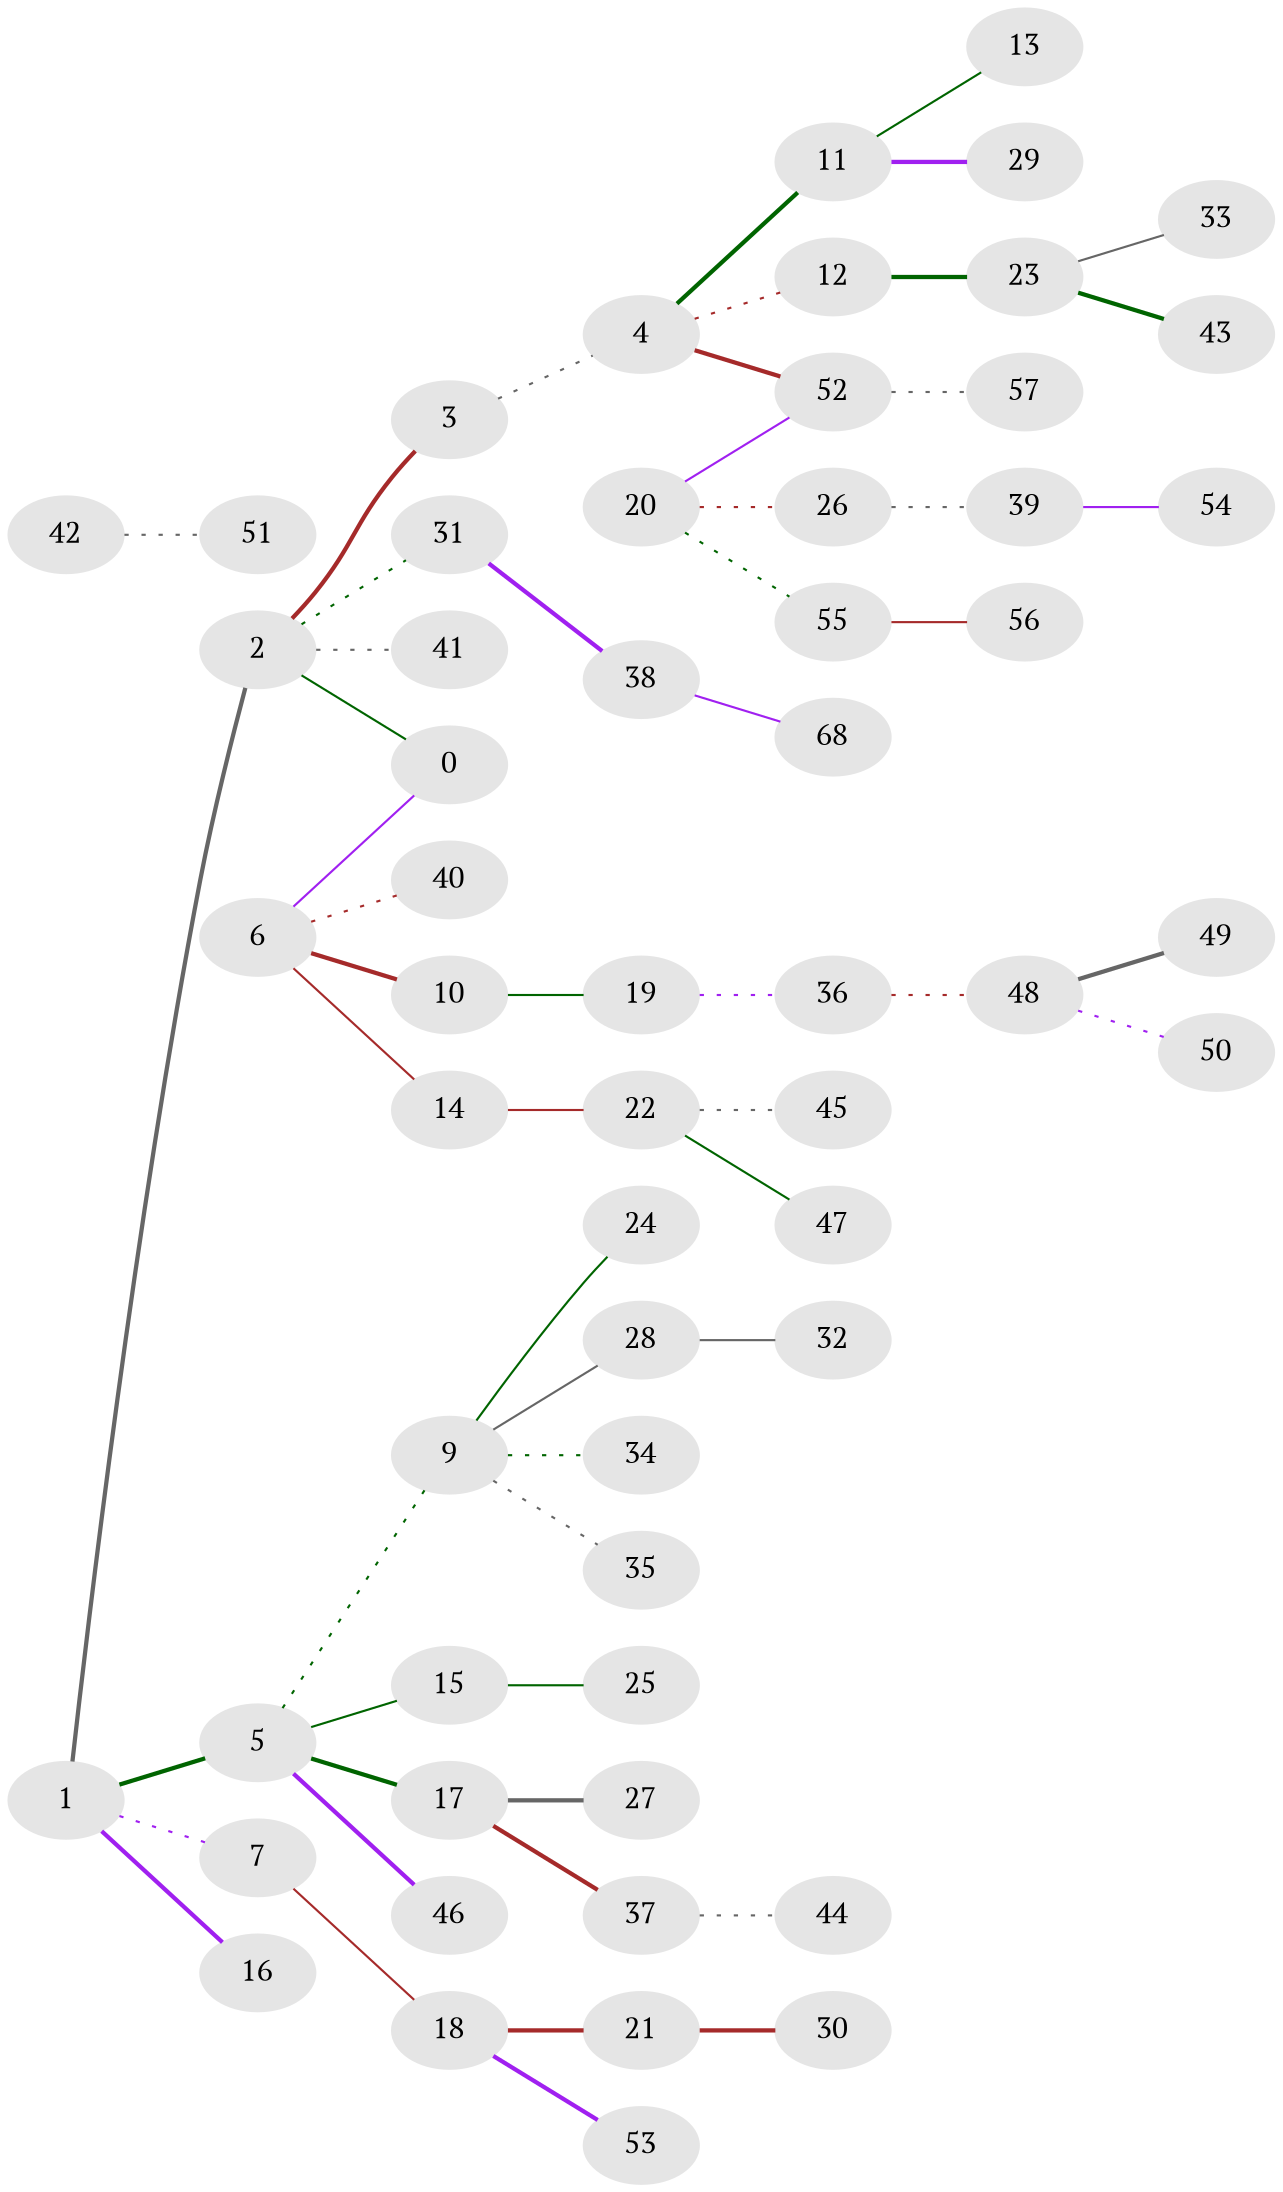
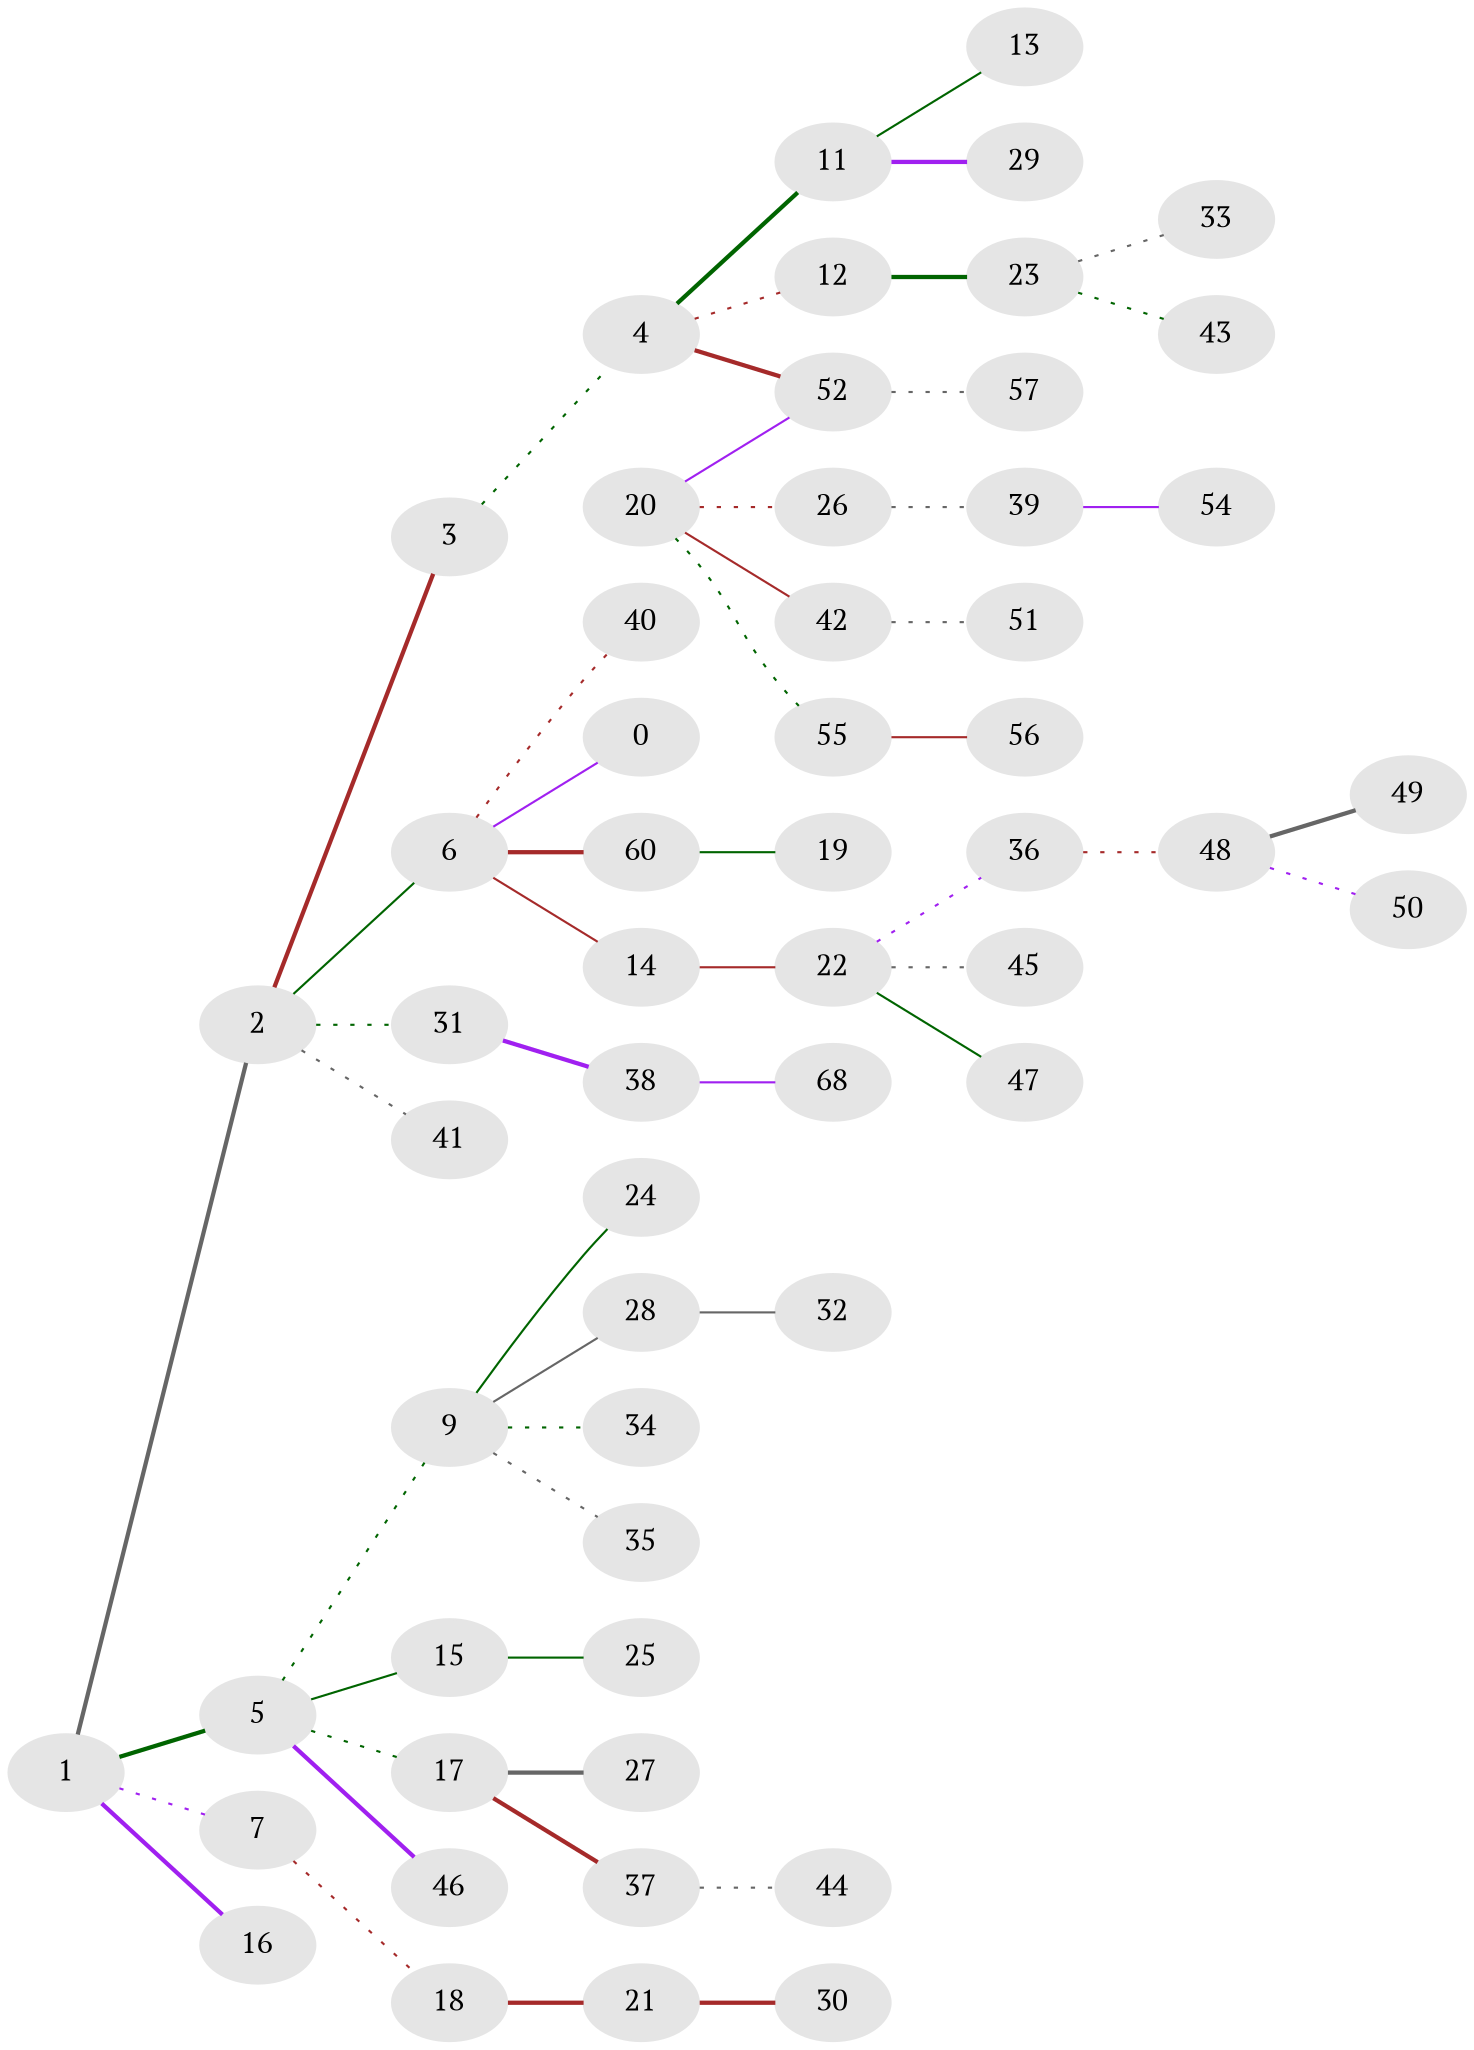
edge "33" -- "23": style solid -> dotted
edge "23" -- "43": style bold -> dotted
edge "4" -- "3": color gray40 -> darkgreen
edge "20" -- "42": added
edge "2" -- "0": now "2" -- "6"
node "10": label "10" -> "60"
edge "19" -- "36": now "22" -- "36"
edge "5" -- "17": style bold -> dotted
edge "7" -- "18": style solid -> dotted
node "53": removed
